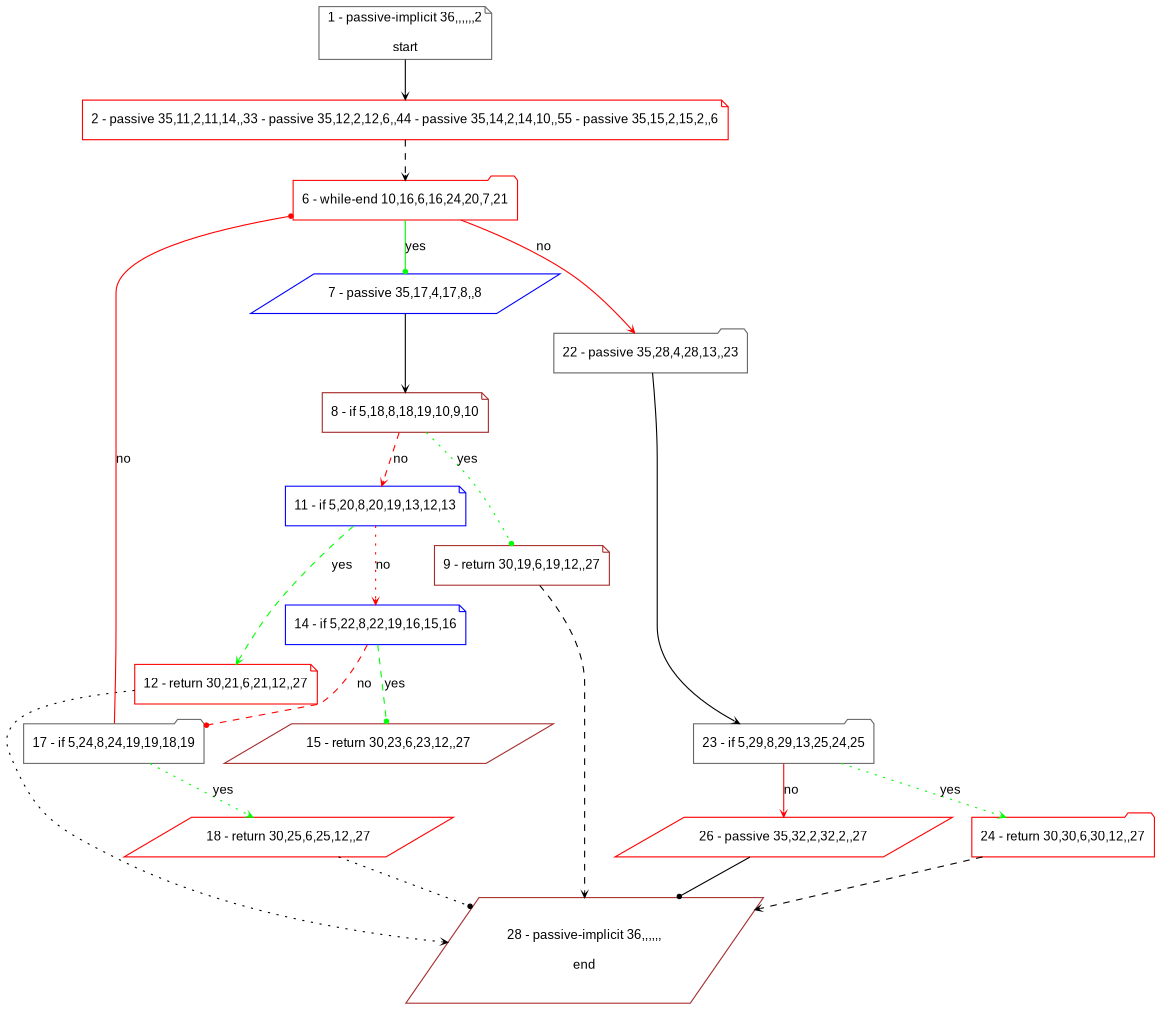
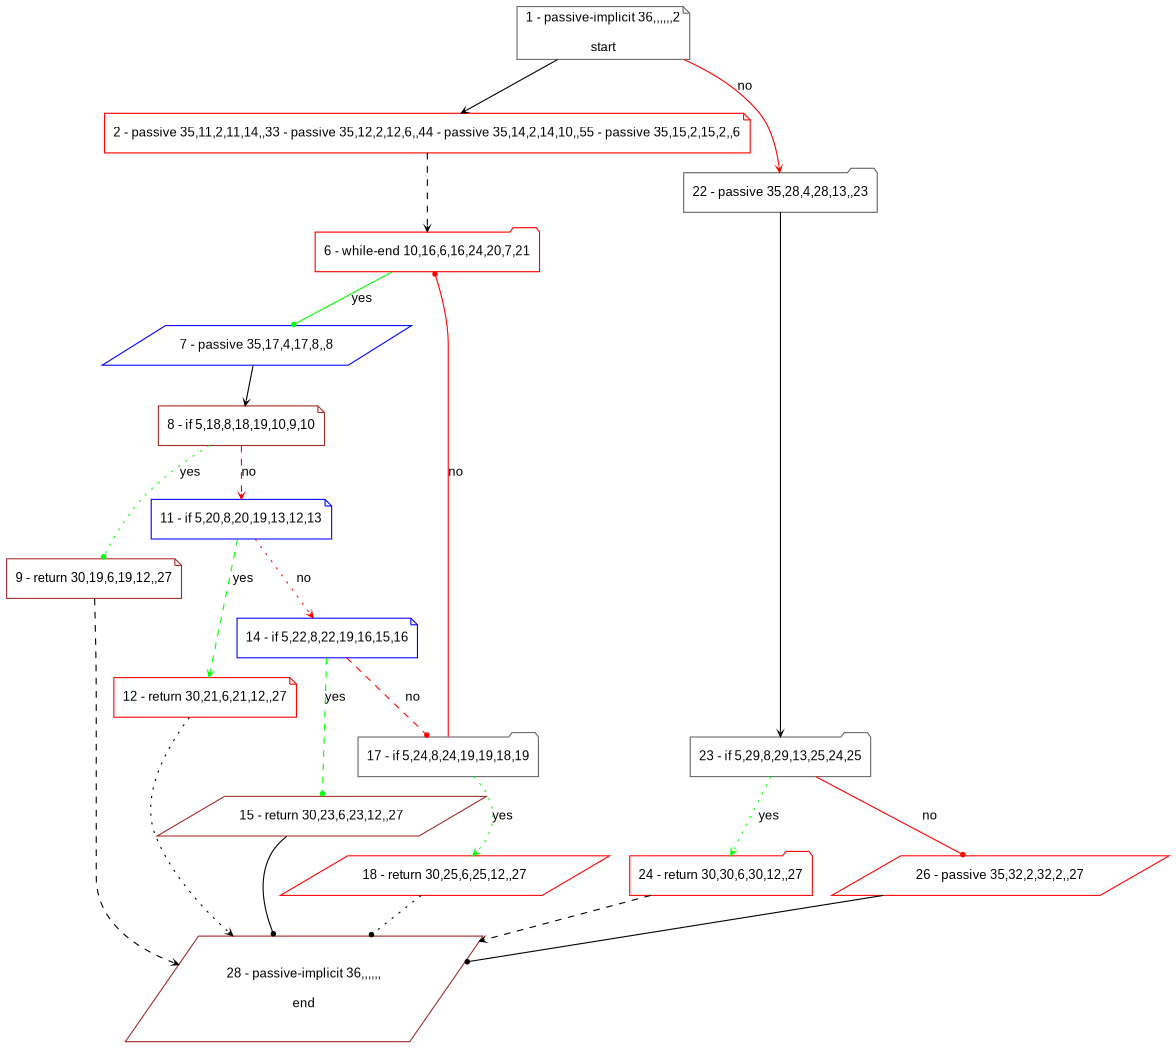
edge "6 - while-end 10,16,6,16,24,20,7,21" -> "22 - passive 35,28,4,28,13,,23": now "1 - passive-implicit 36,,,,,,2 start" -> "22 - passive 35,28,4,28,13,,23"
edge "23 - if 5,29,8,29,13,25,24,25" -> "26 - passive 35,32,2,32,2,,27": arrowhead vee -> dot
edge "15 - return 30,23,6,23,12,,27" -> "28 - passive-implicit 36,,,,,, end": added
